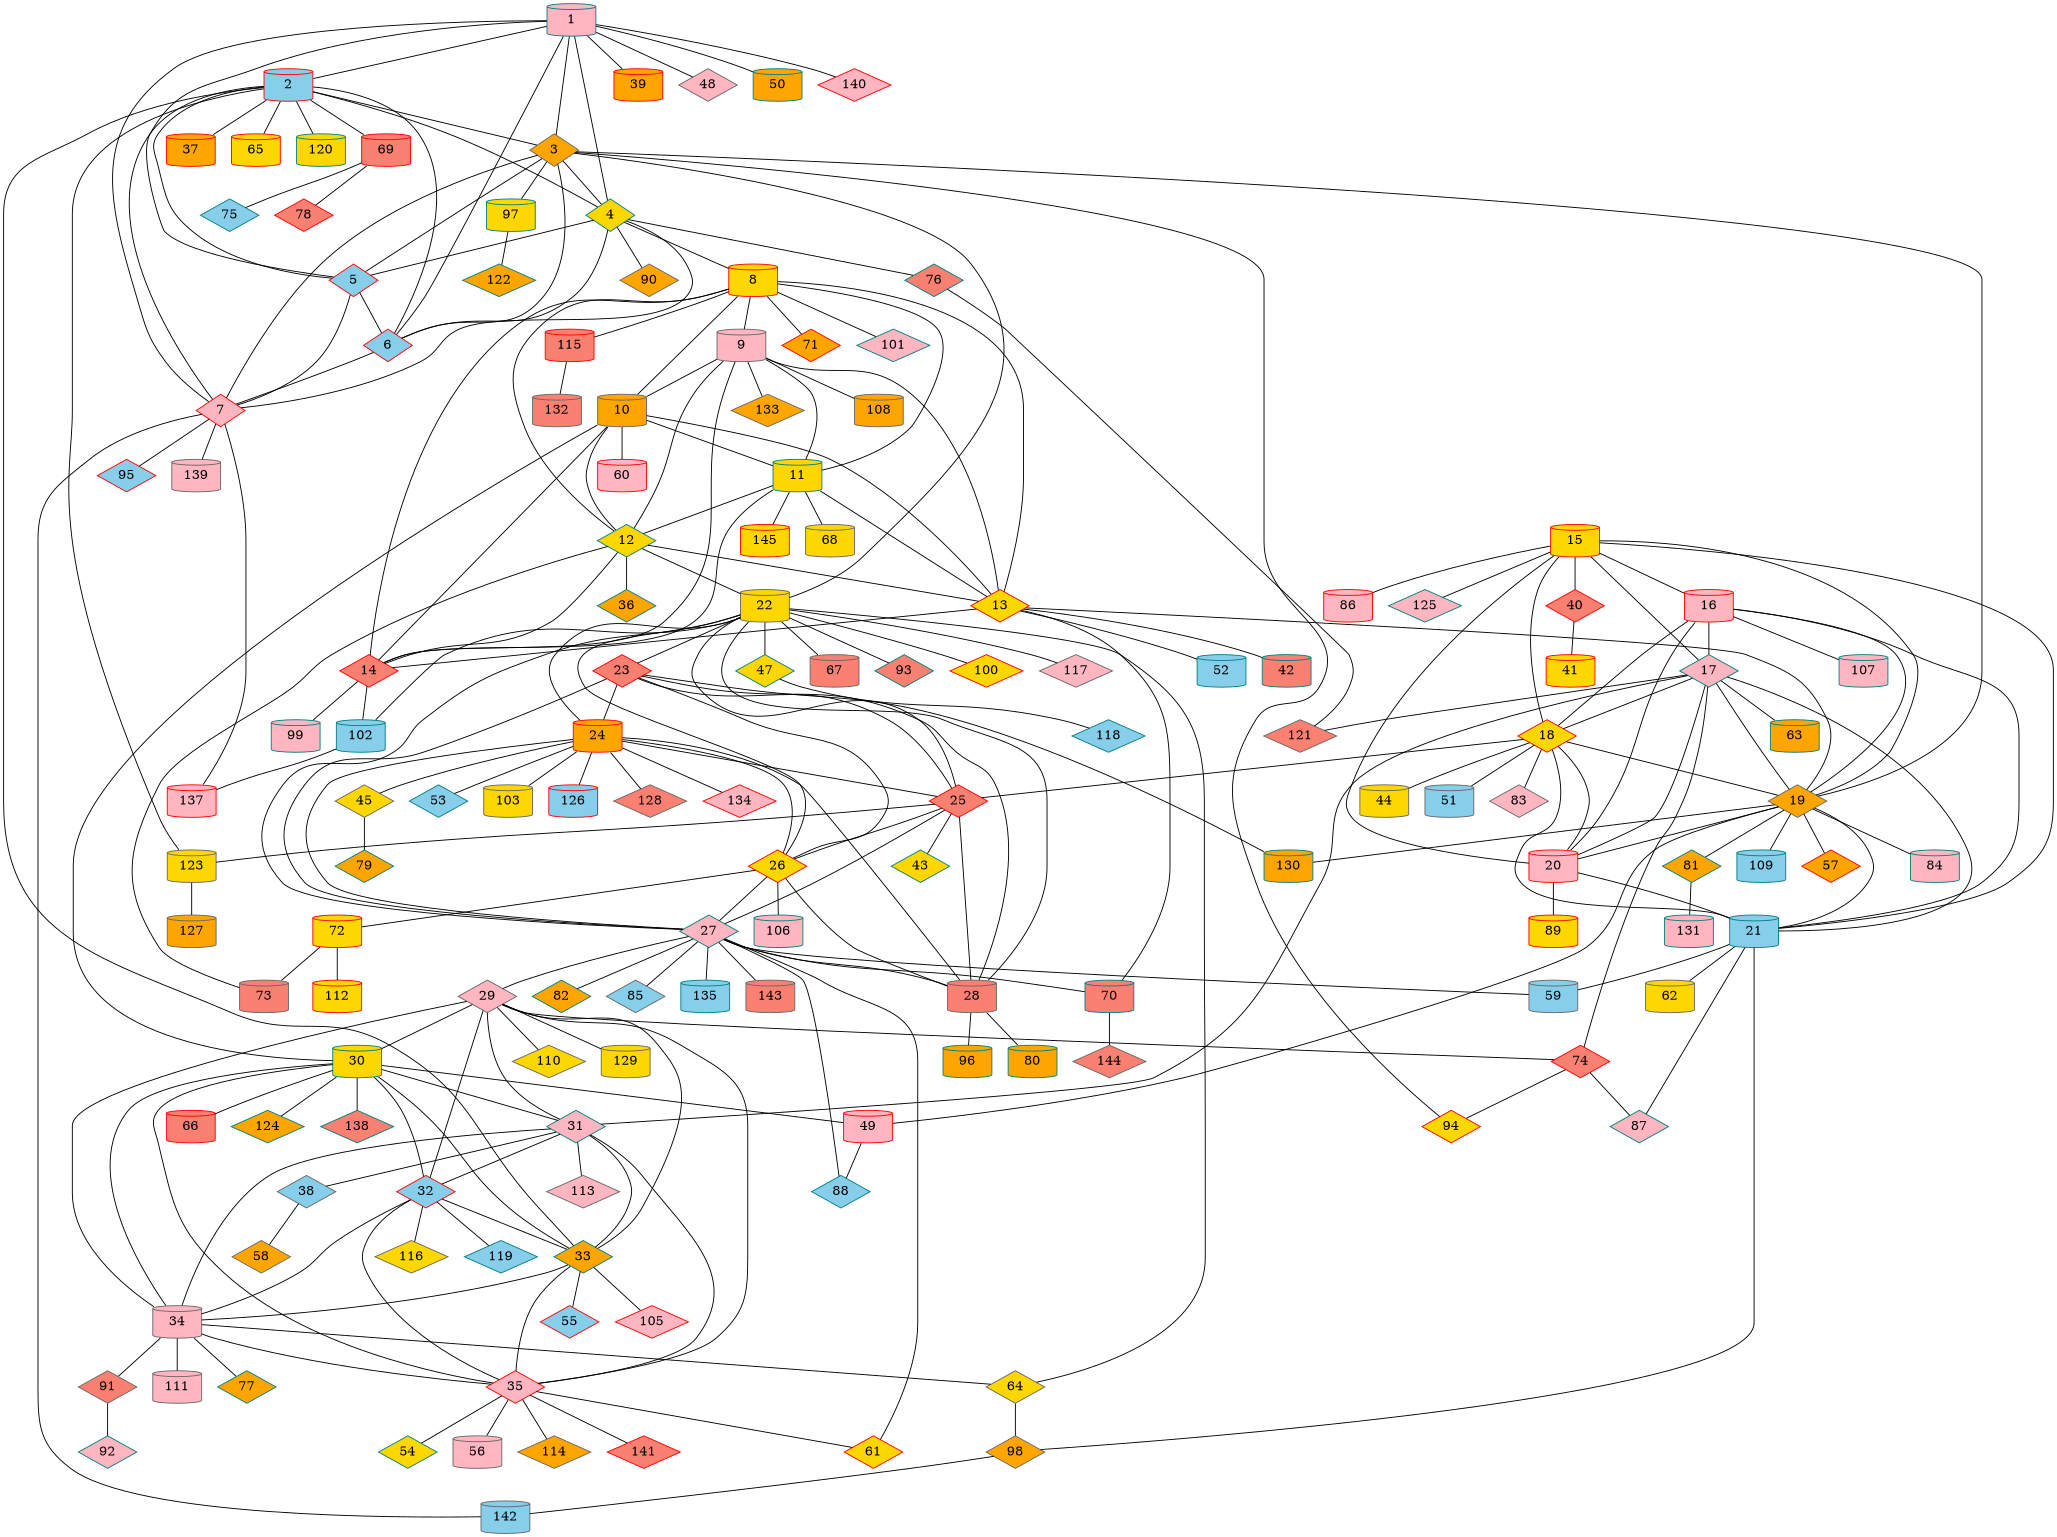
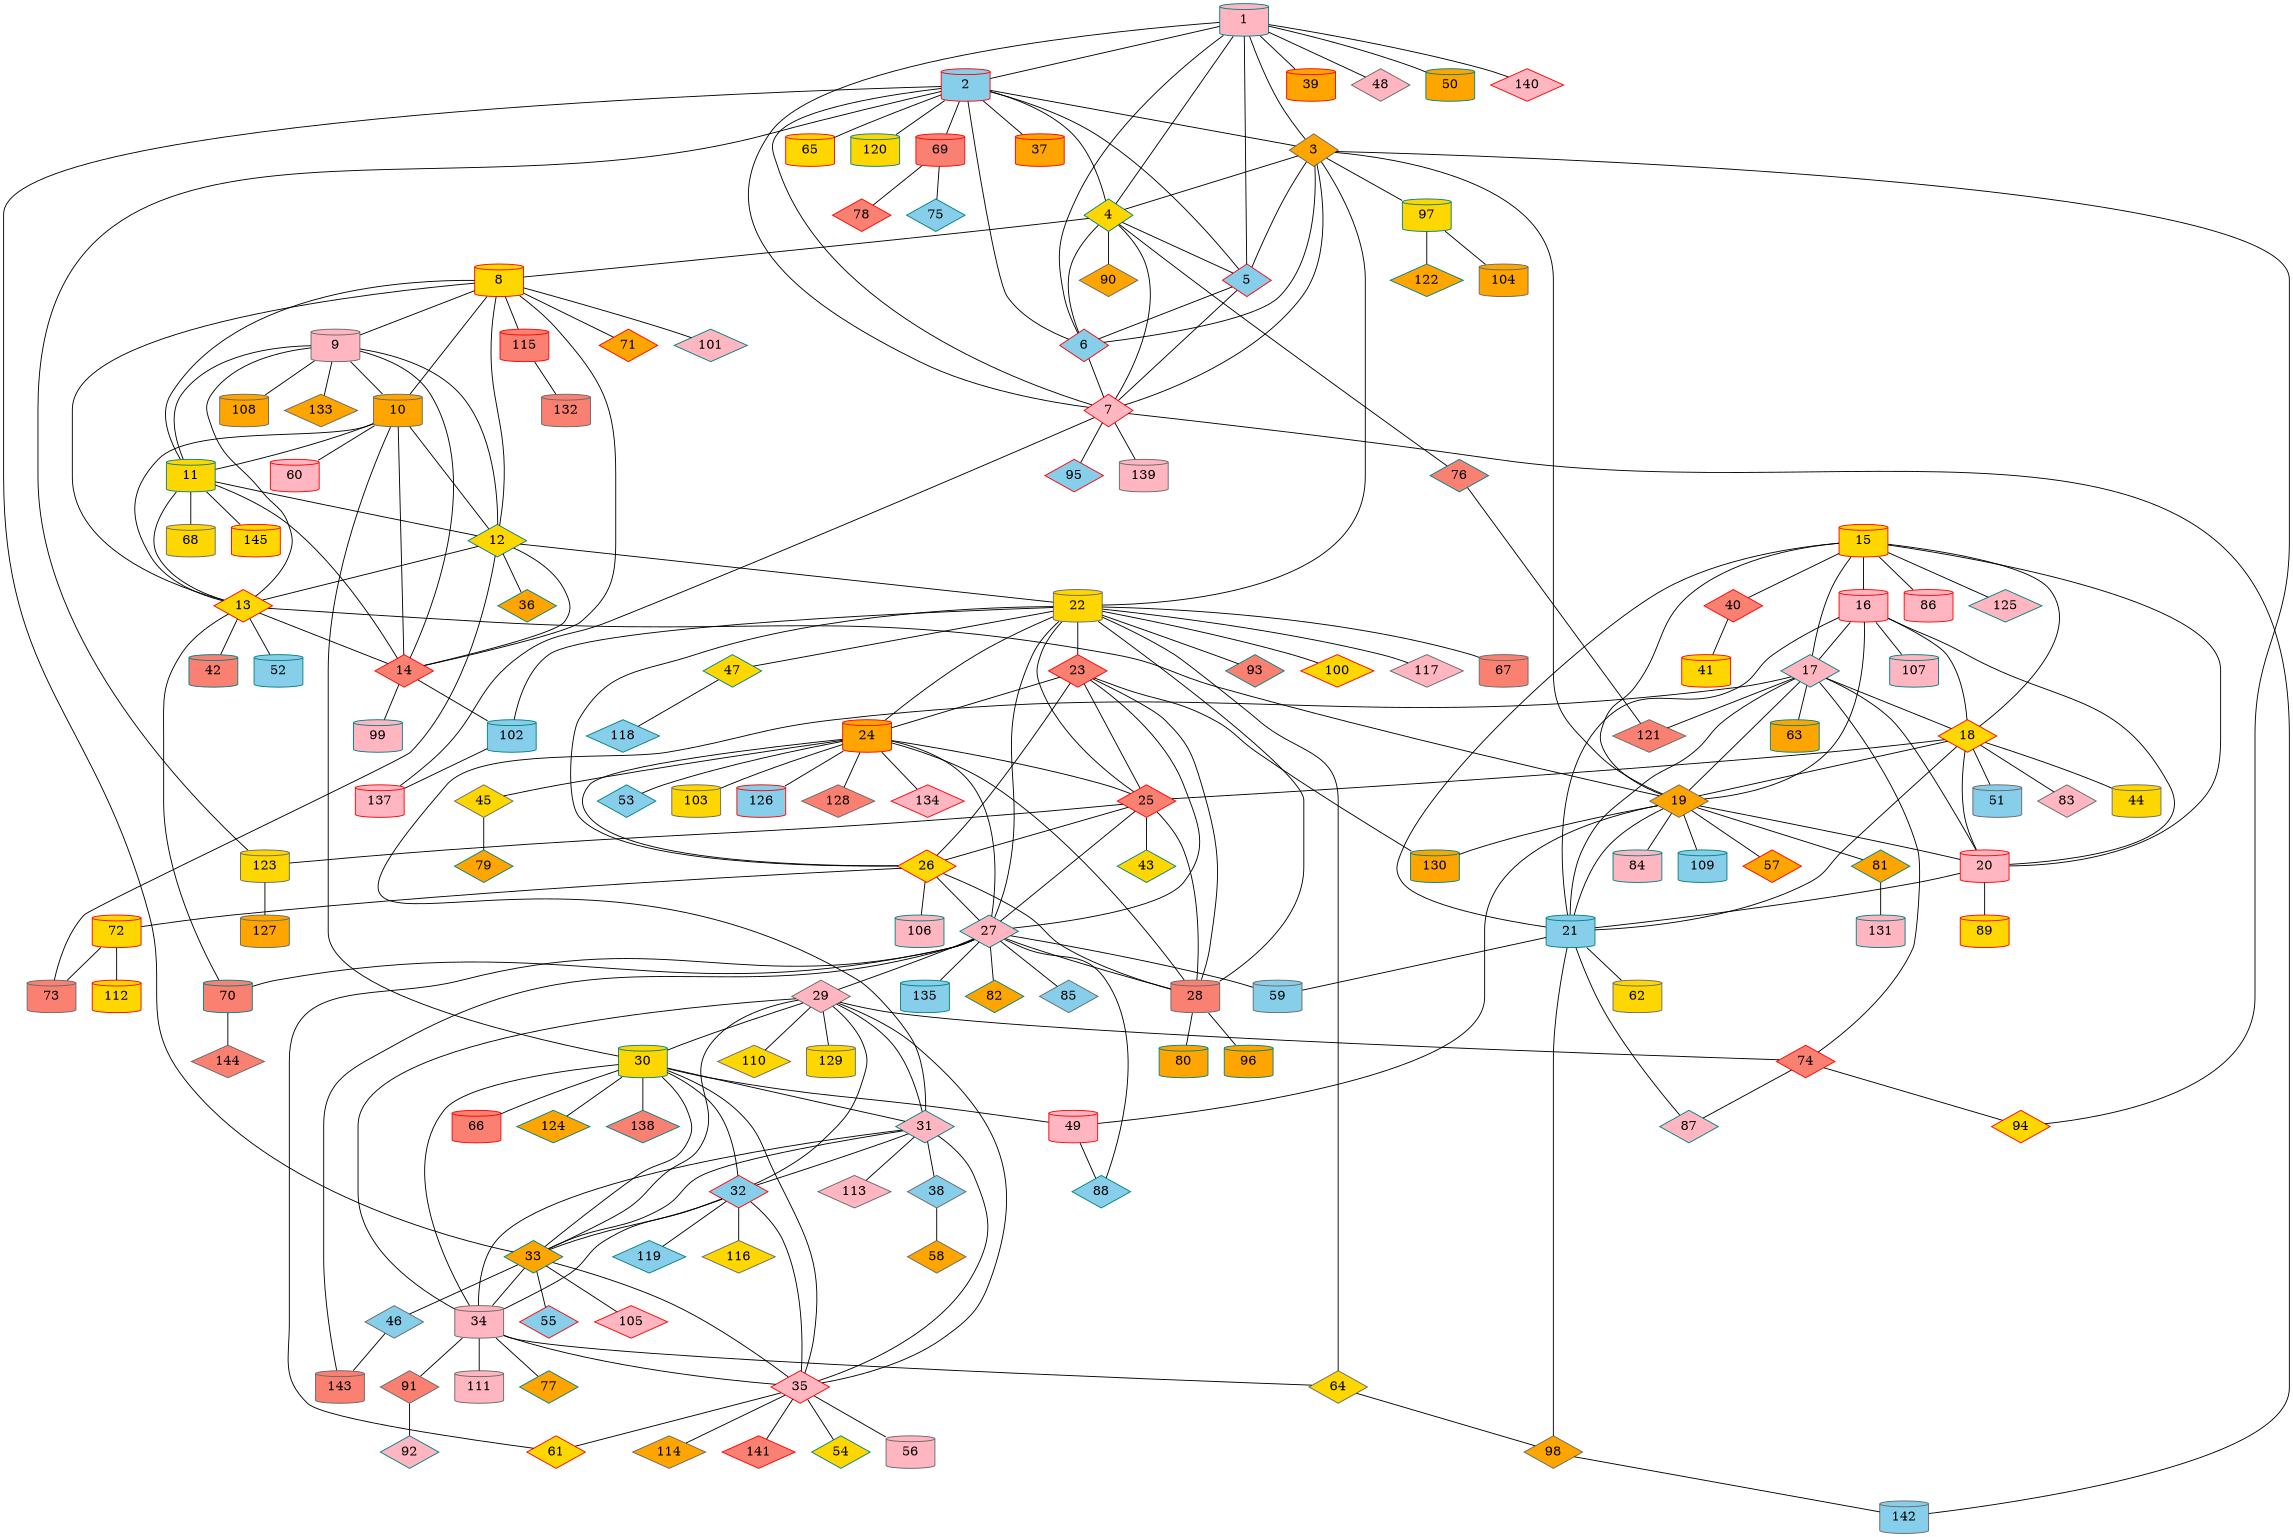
node "104": added
node "46": added
